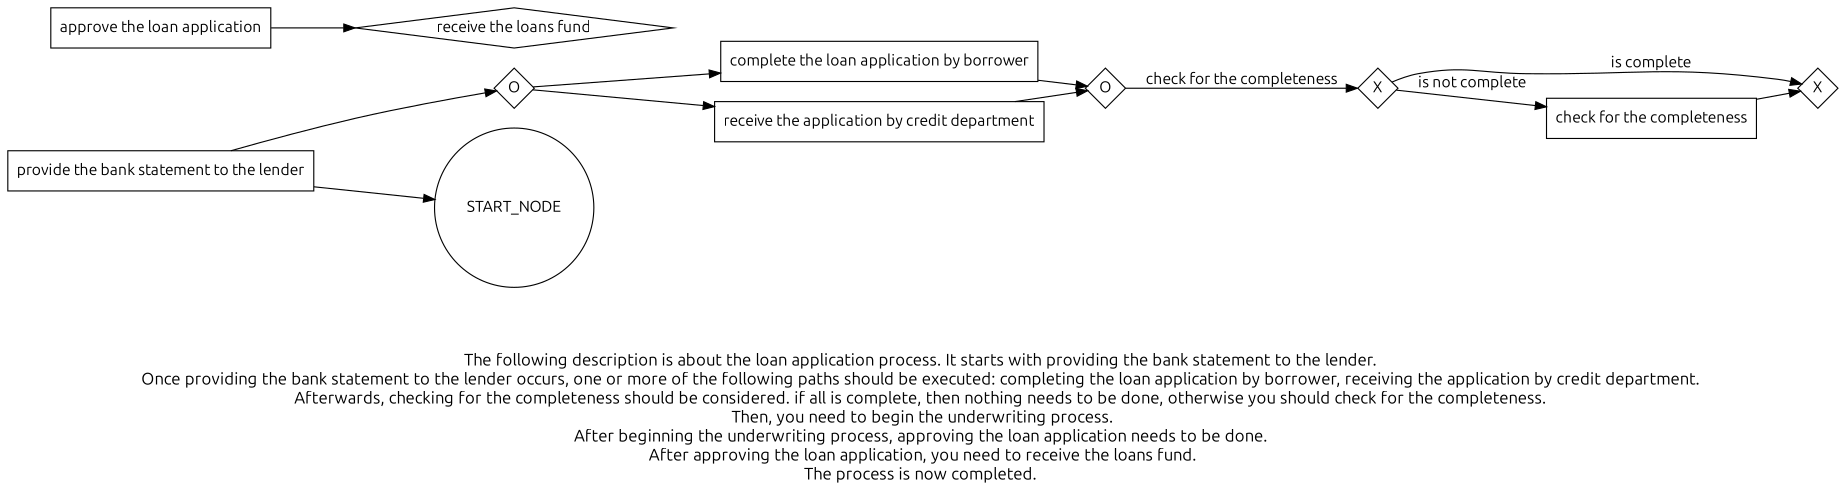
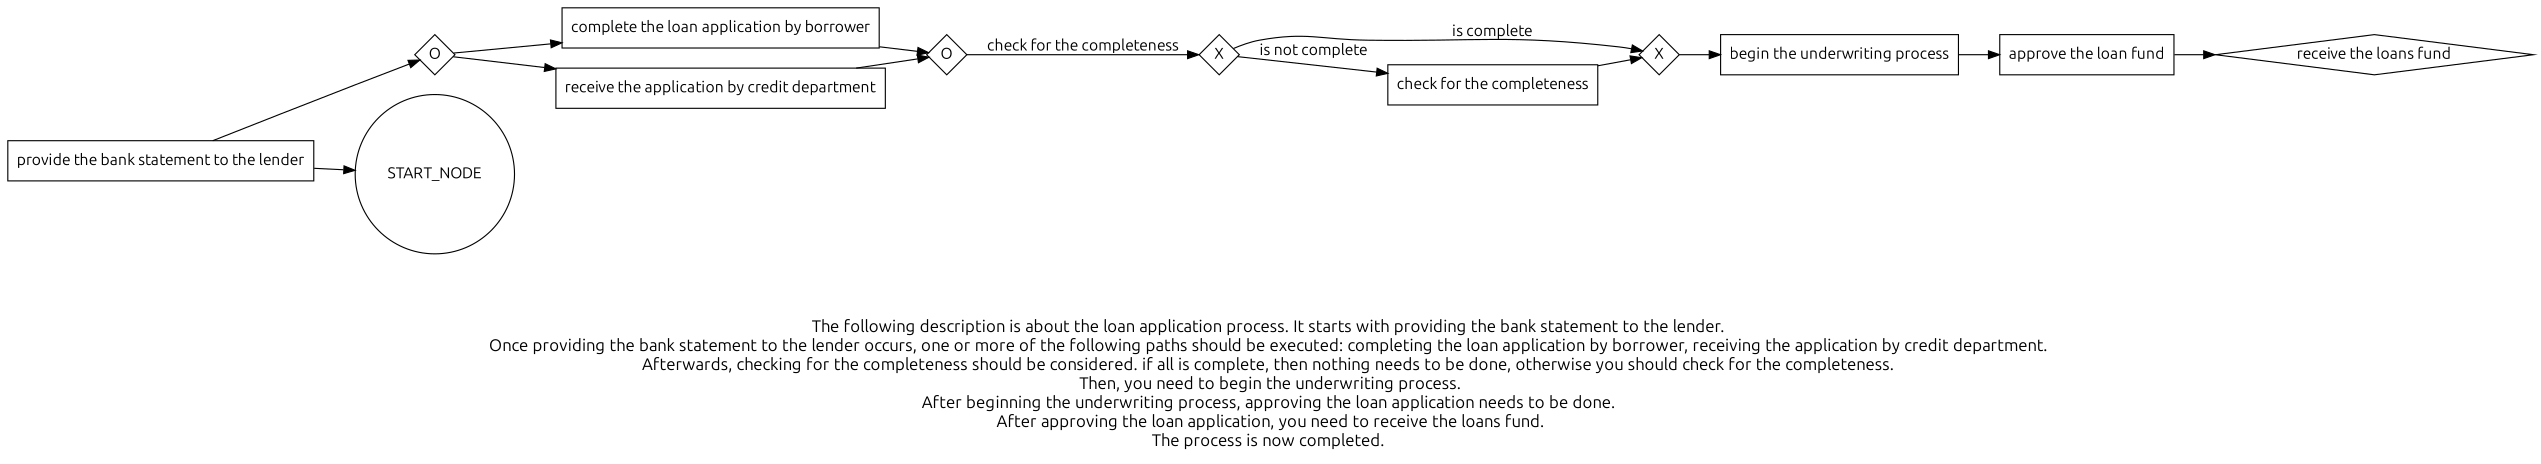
node "approve the loan application": label "approve the loan application" -> "approve the loan fund"
node "begin the underwriting process": added
